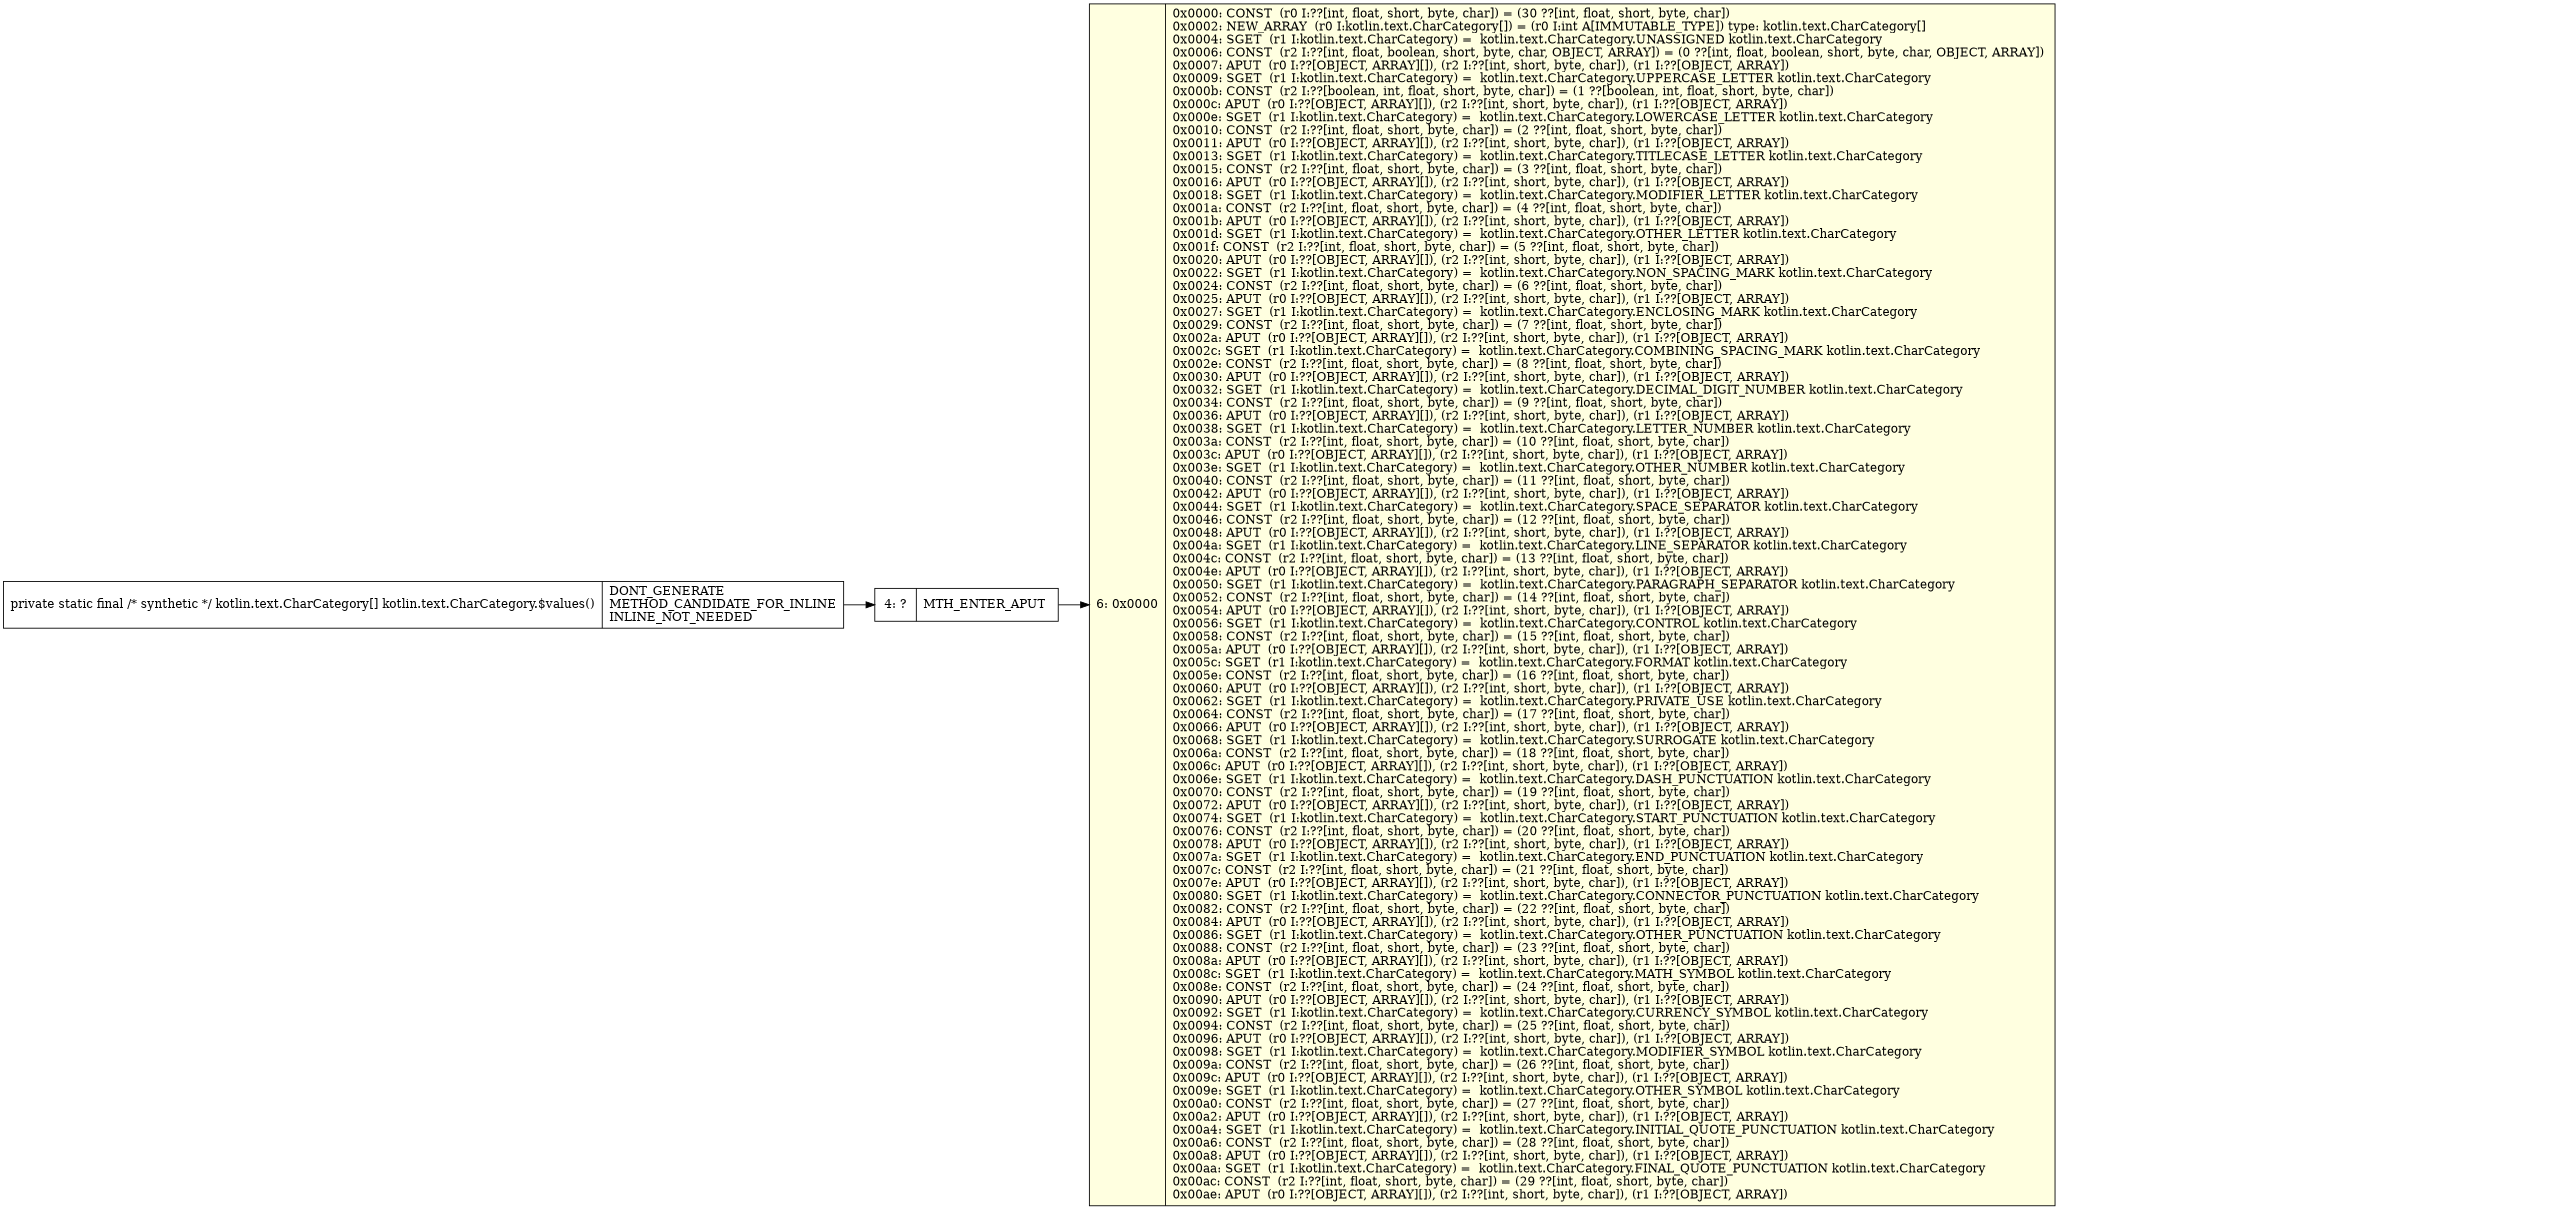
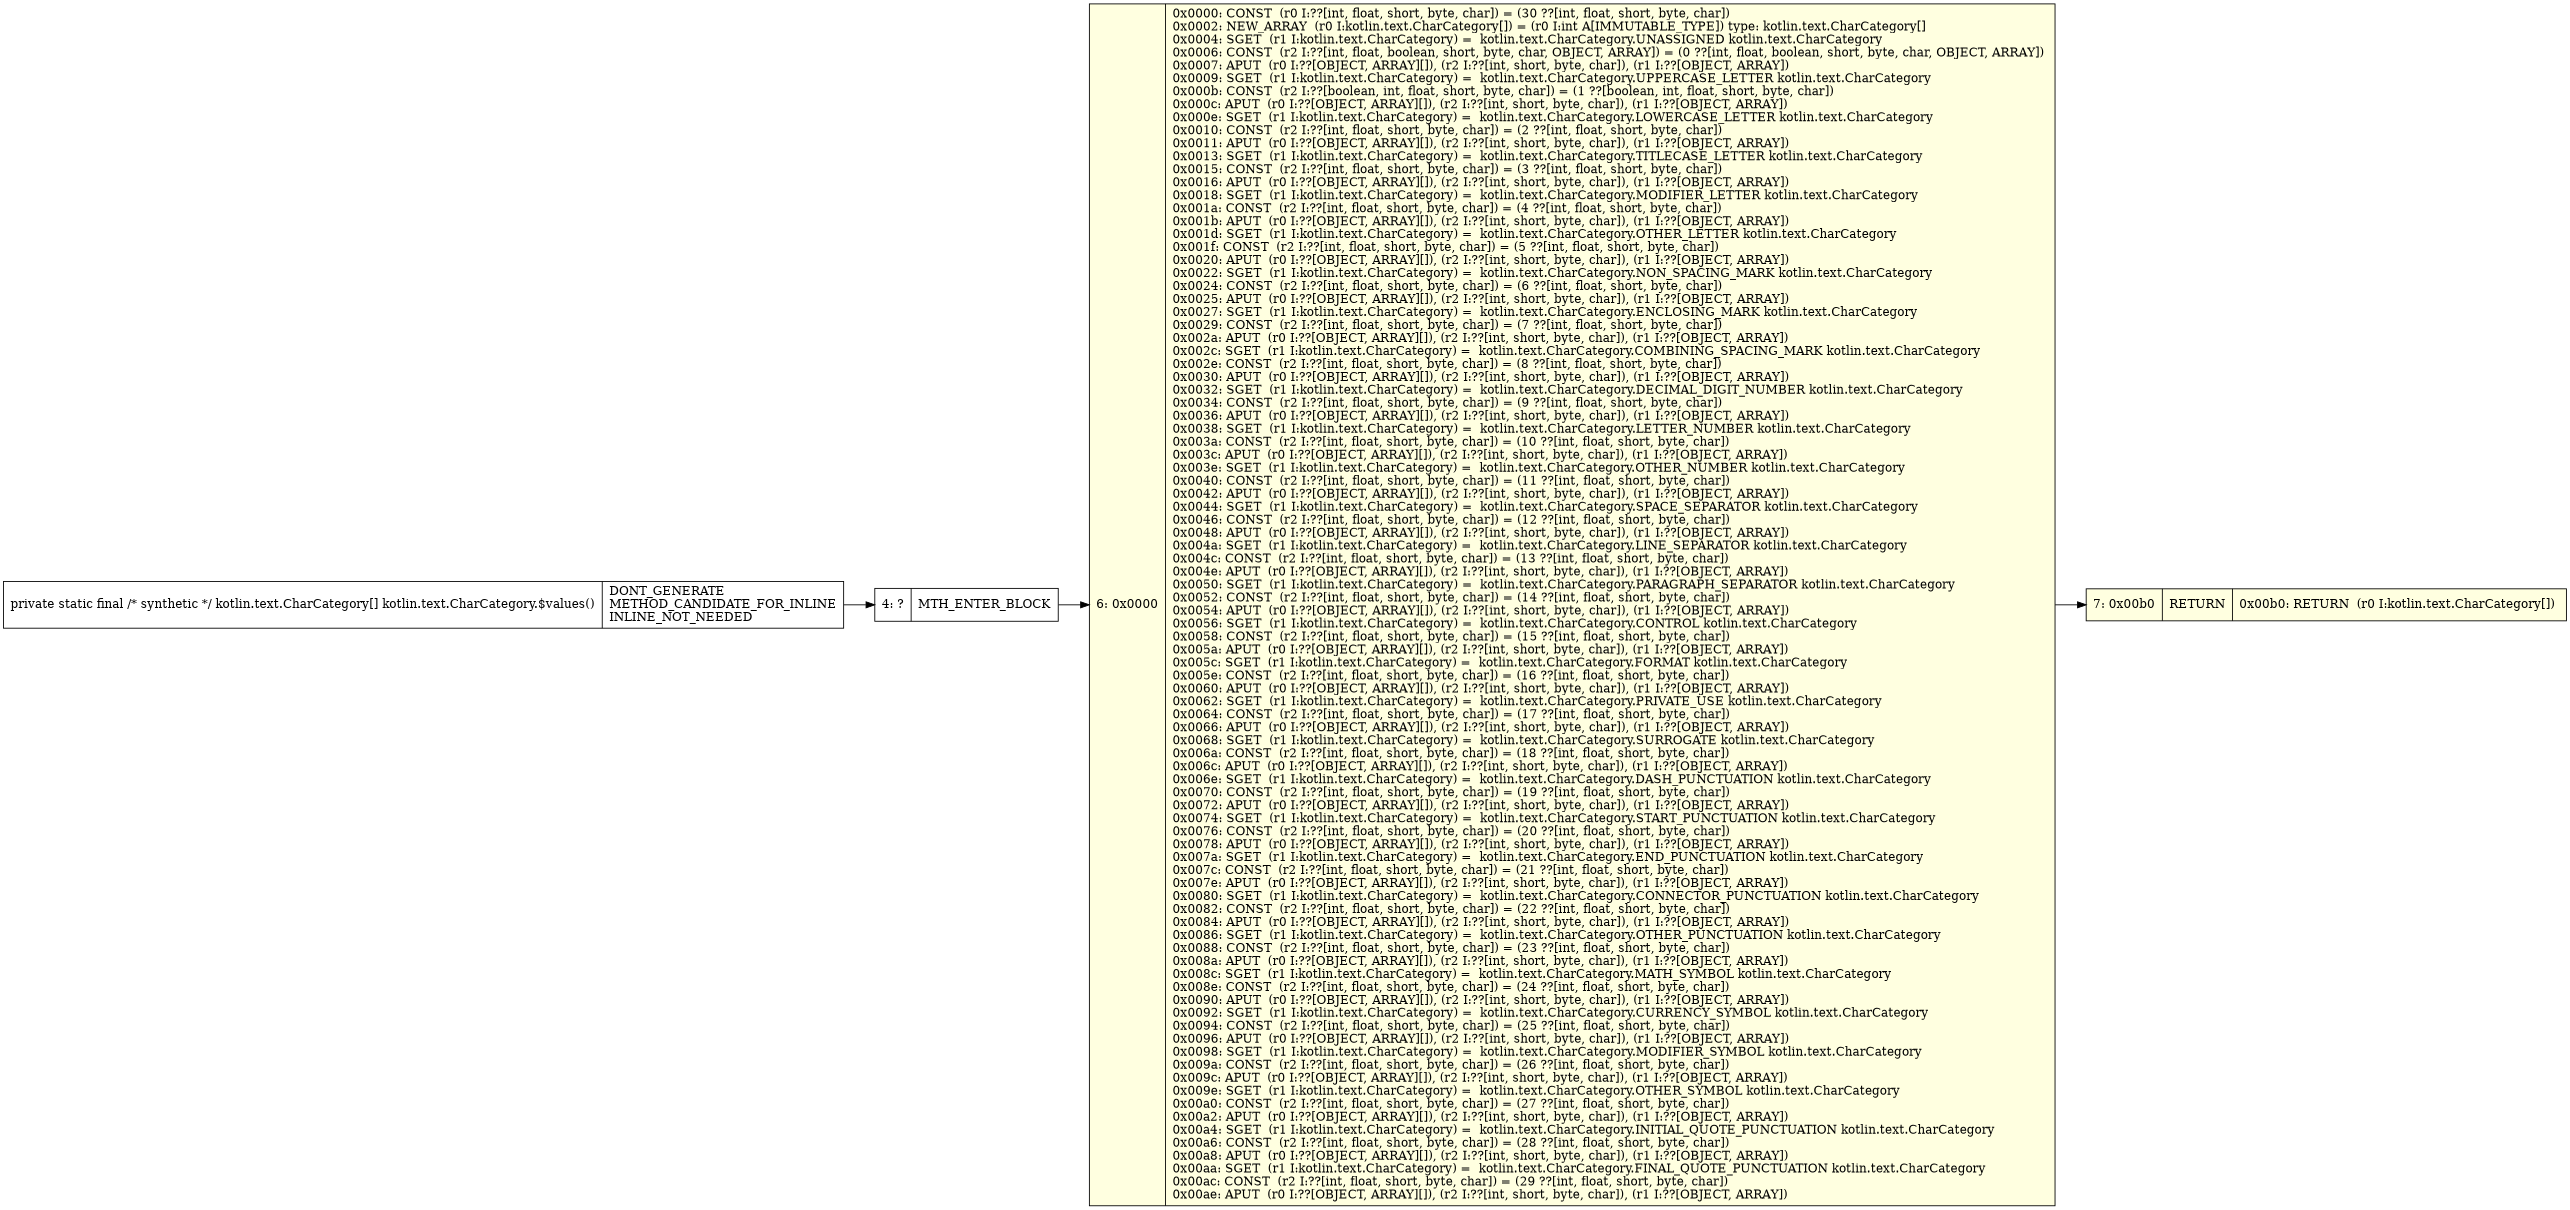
node "4: ?": text "MTH_ENTER_APUT" -> "MTH_ENTER_BLOCK"
node "7: 0x00b0": added
